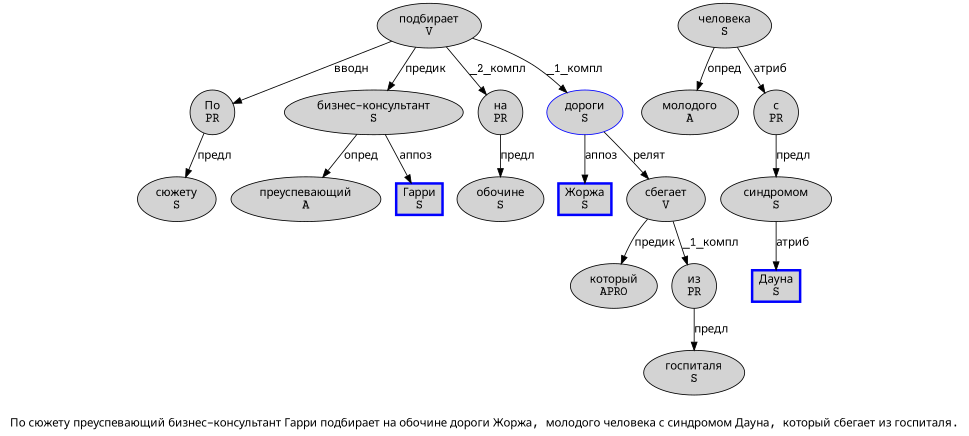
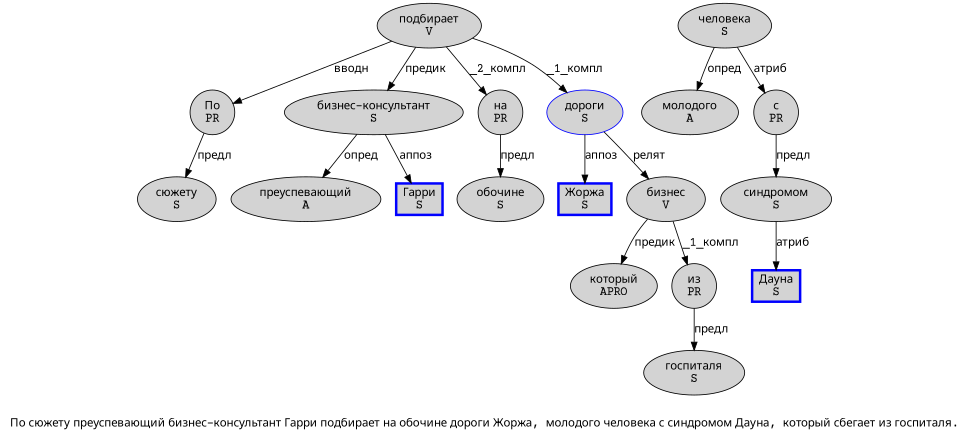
node "сбегает V": label "сбегает V" -> "бизнес V"
